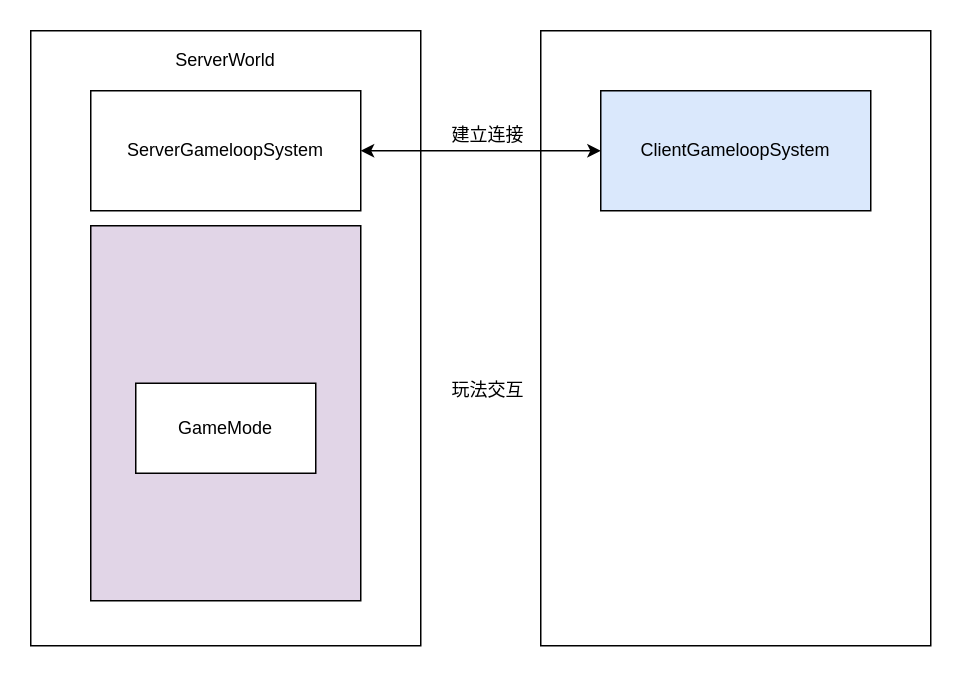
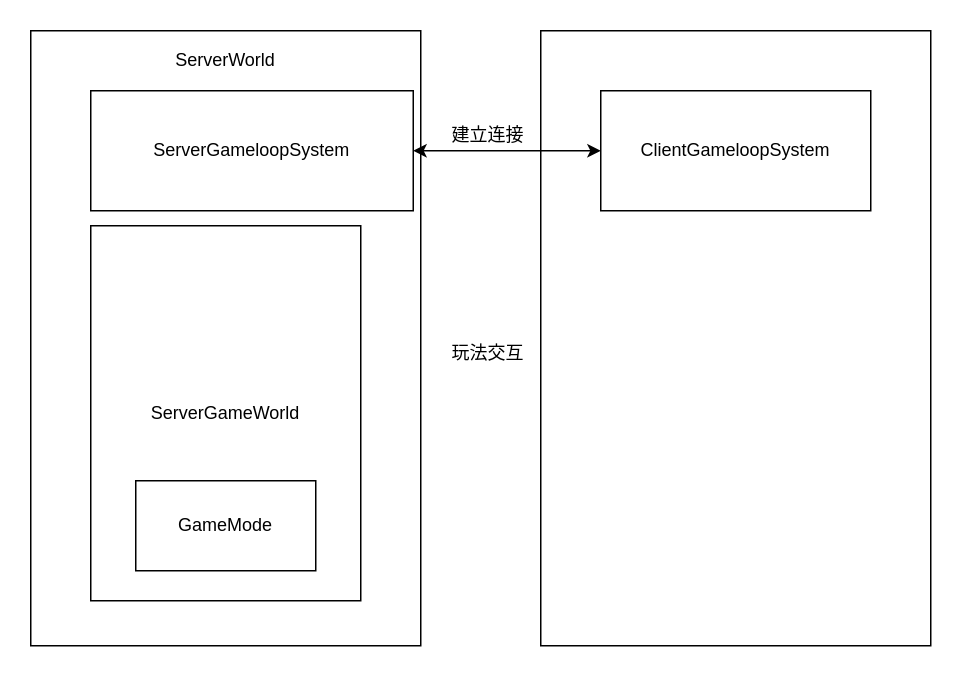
node "ServerGameloopSystem": size 270x120 -> 323x120
node "ClientGameloopSystem": fillcolor #dae8fc -> #ffffff
node "玩法交互": moved (488, 391) -> (488, 353)
node "ServerGameWorld": fillcolor #e1d5e7 -> #ffffff
node "GameMode": moved (226, 428) -> (226, 526)
